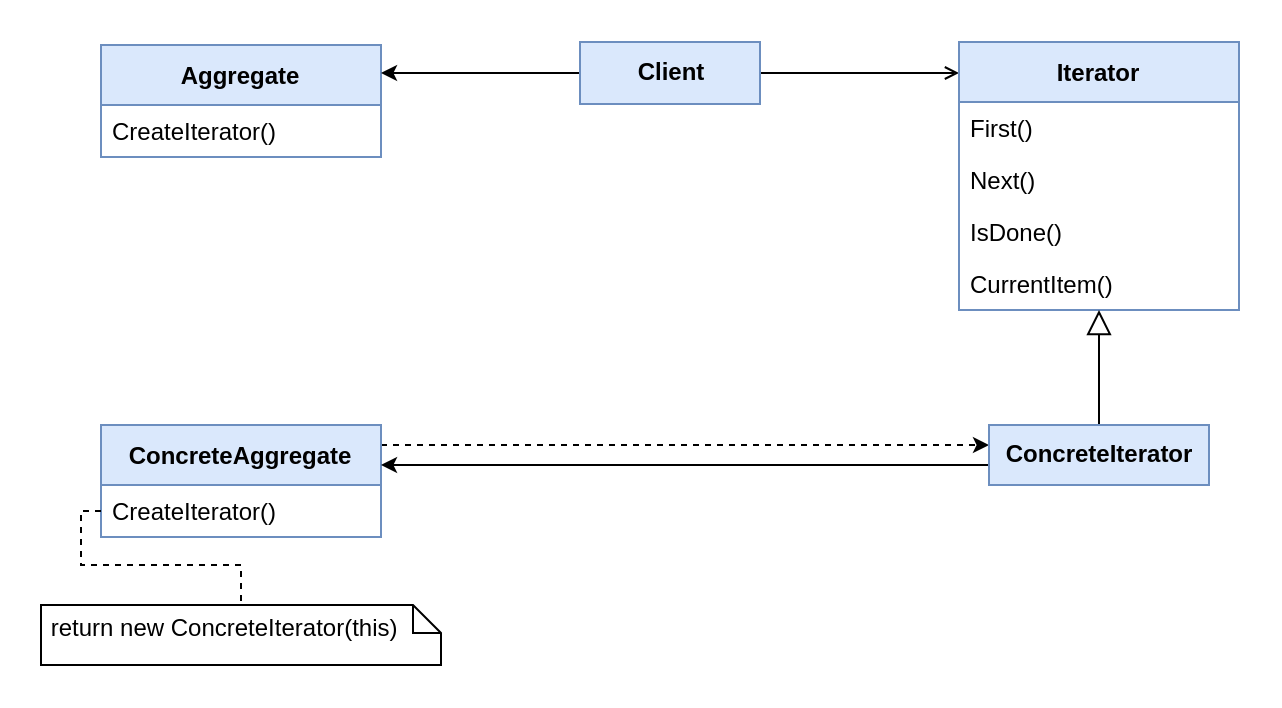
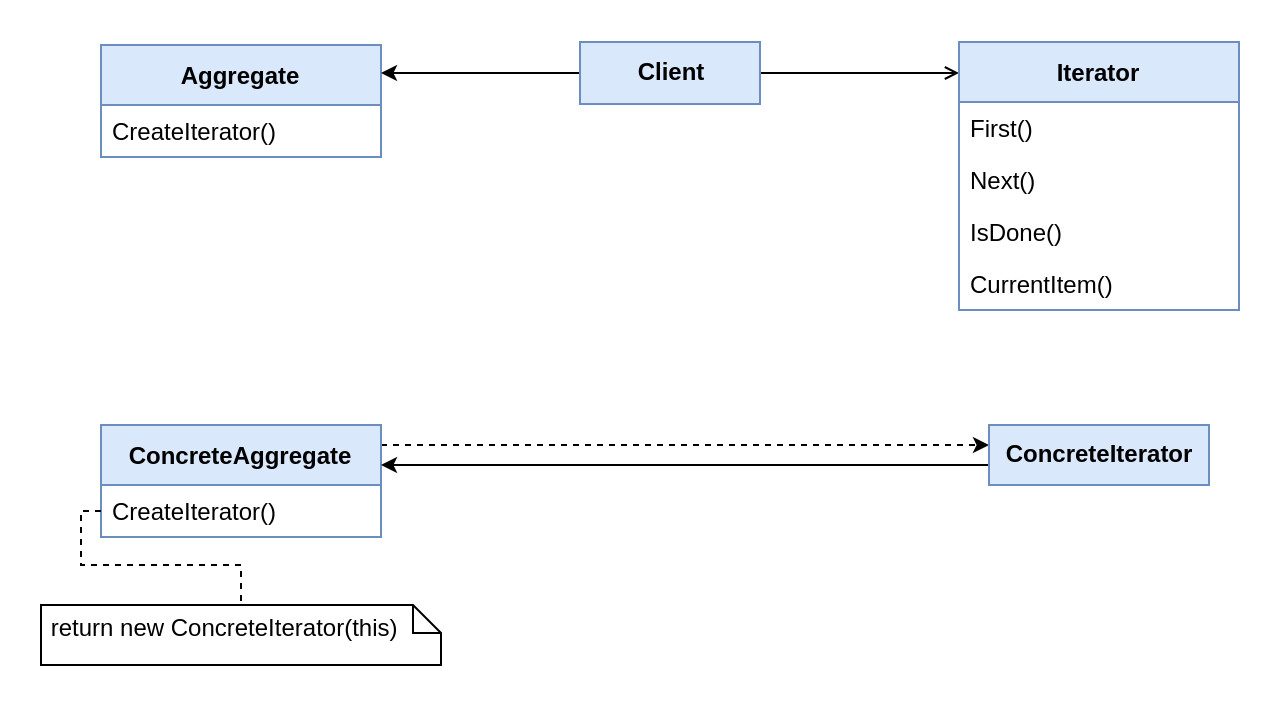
edge "ConcreteIterator" -> "Iterator": removed
